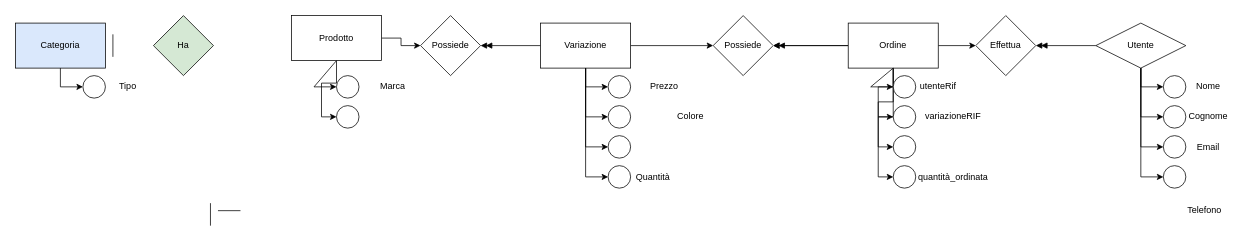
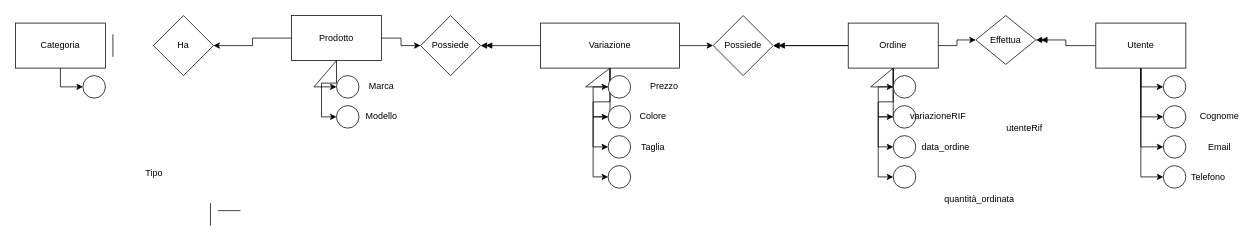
node "Categoria": fillcolor #dae8fc -> #ffffff
node "Ha": fillcolor #d5e8d4 -> #ffffff
edge "Prodotto" -> "Ha": added
node "Variazione": size 90x45 -> 139x45
node "Effettua": size 60x60 -> 60x49
node "Utente": shape diamond -> rectangle
node "Tipo": moved (128, 87) -> (154, 173)
node "Marca": moved (393, 87) -> (381, 87)
node "utenteRif": moved (938, 87) -> (1024, 128)
node "Nome": removed
node "Modello": added
node "Colore": moved (690, 117) -> (653, 117)
node "variazioneRIF": moved (953, 117) -> (938, 117)
node "Cognome": moved (1208, 117) -> (1219, 117)
node "Taglia": added
node "data_ordine": added
node "Email": moved (1208, 147) -> (1219, 147)
node "Quantità": removed
node "quantità_ordinata": moved (953, 177) -> (979, 199)
node "Telefono": moved (1204, 210) -> (1208, 177)
